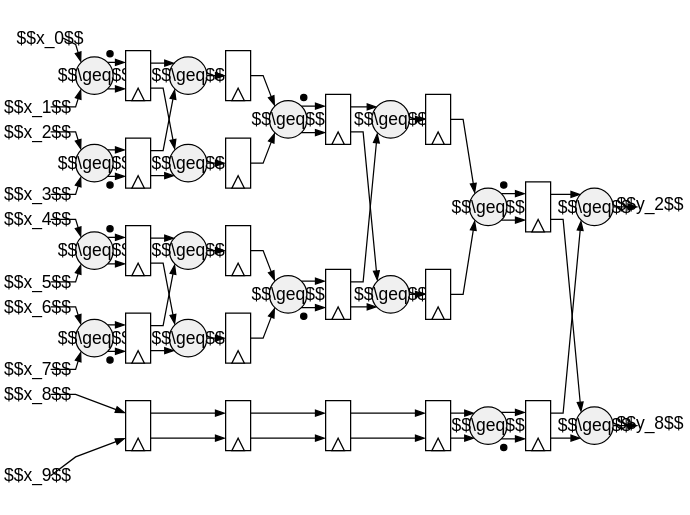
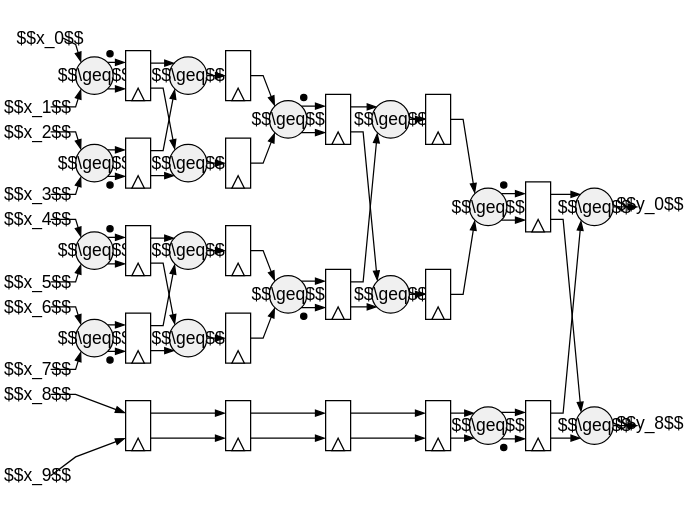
node "$$y_2$$": label "$$y_2$$" -> "$$y_0$$"
